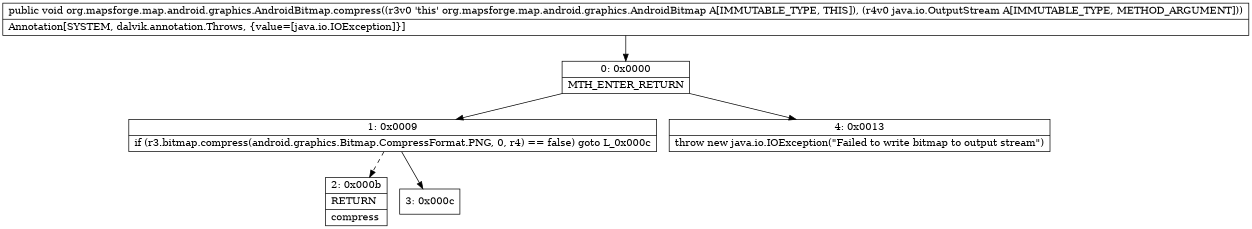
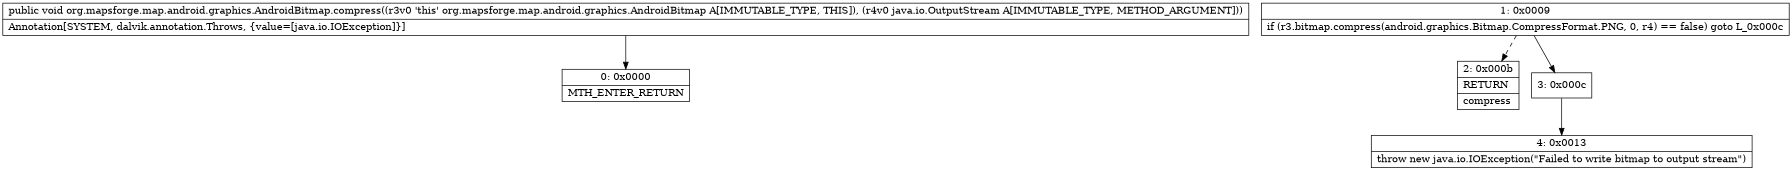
edge "0: 0x0000" -> "1: 0x0009": removed
edge "0: 0x0000" -> "4: 0x0013": now "3: 0x000c" -> "4: 0x0013"
